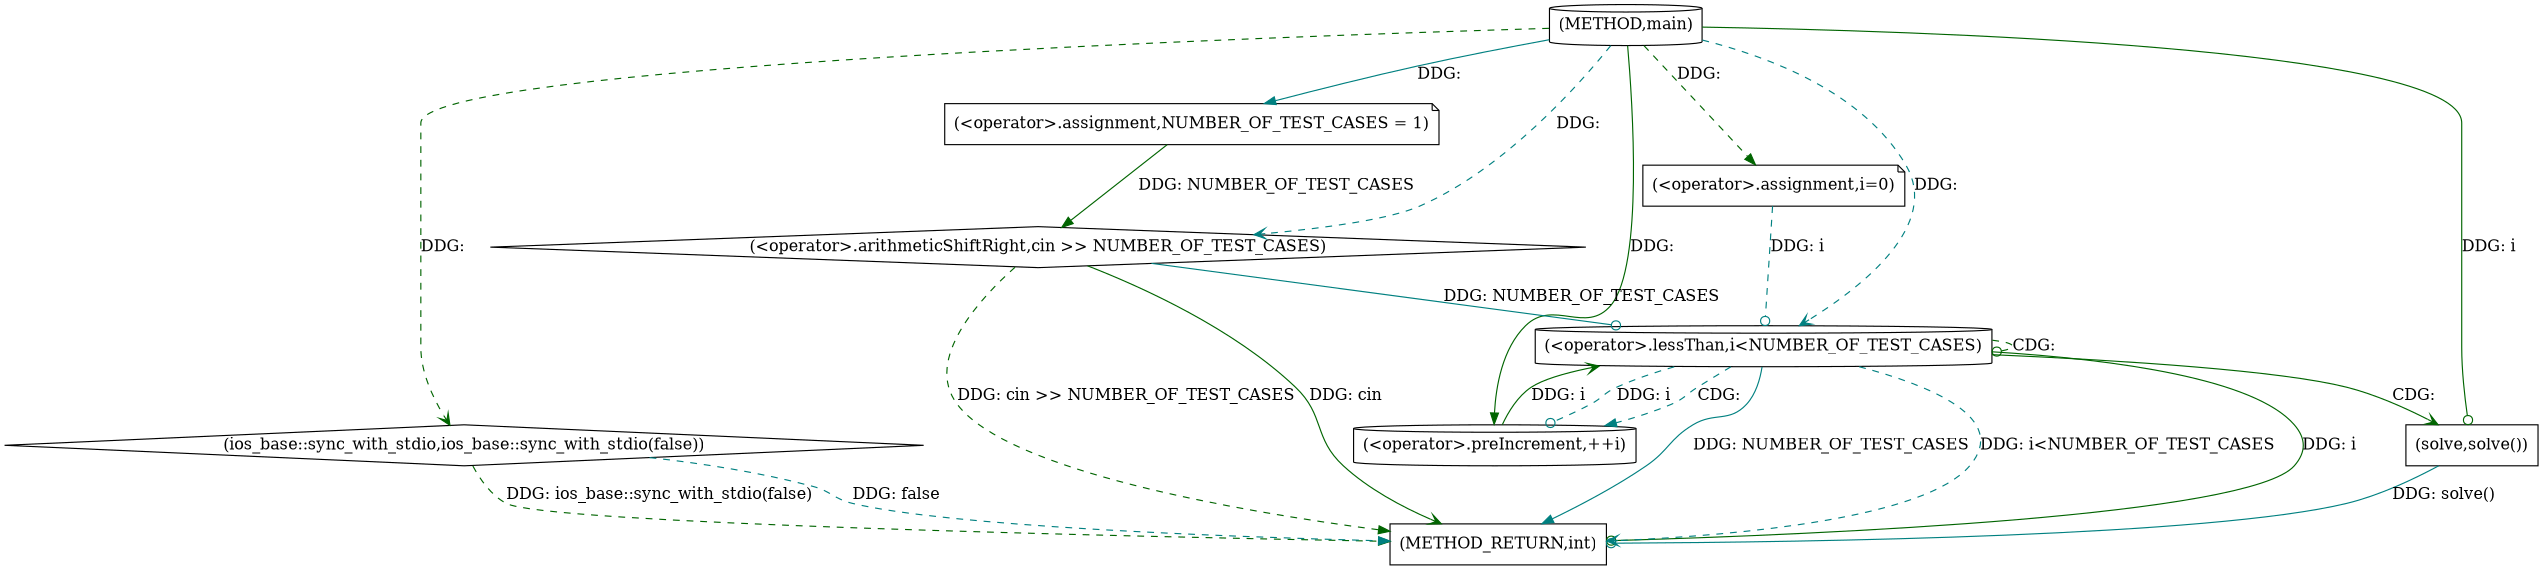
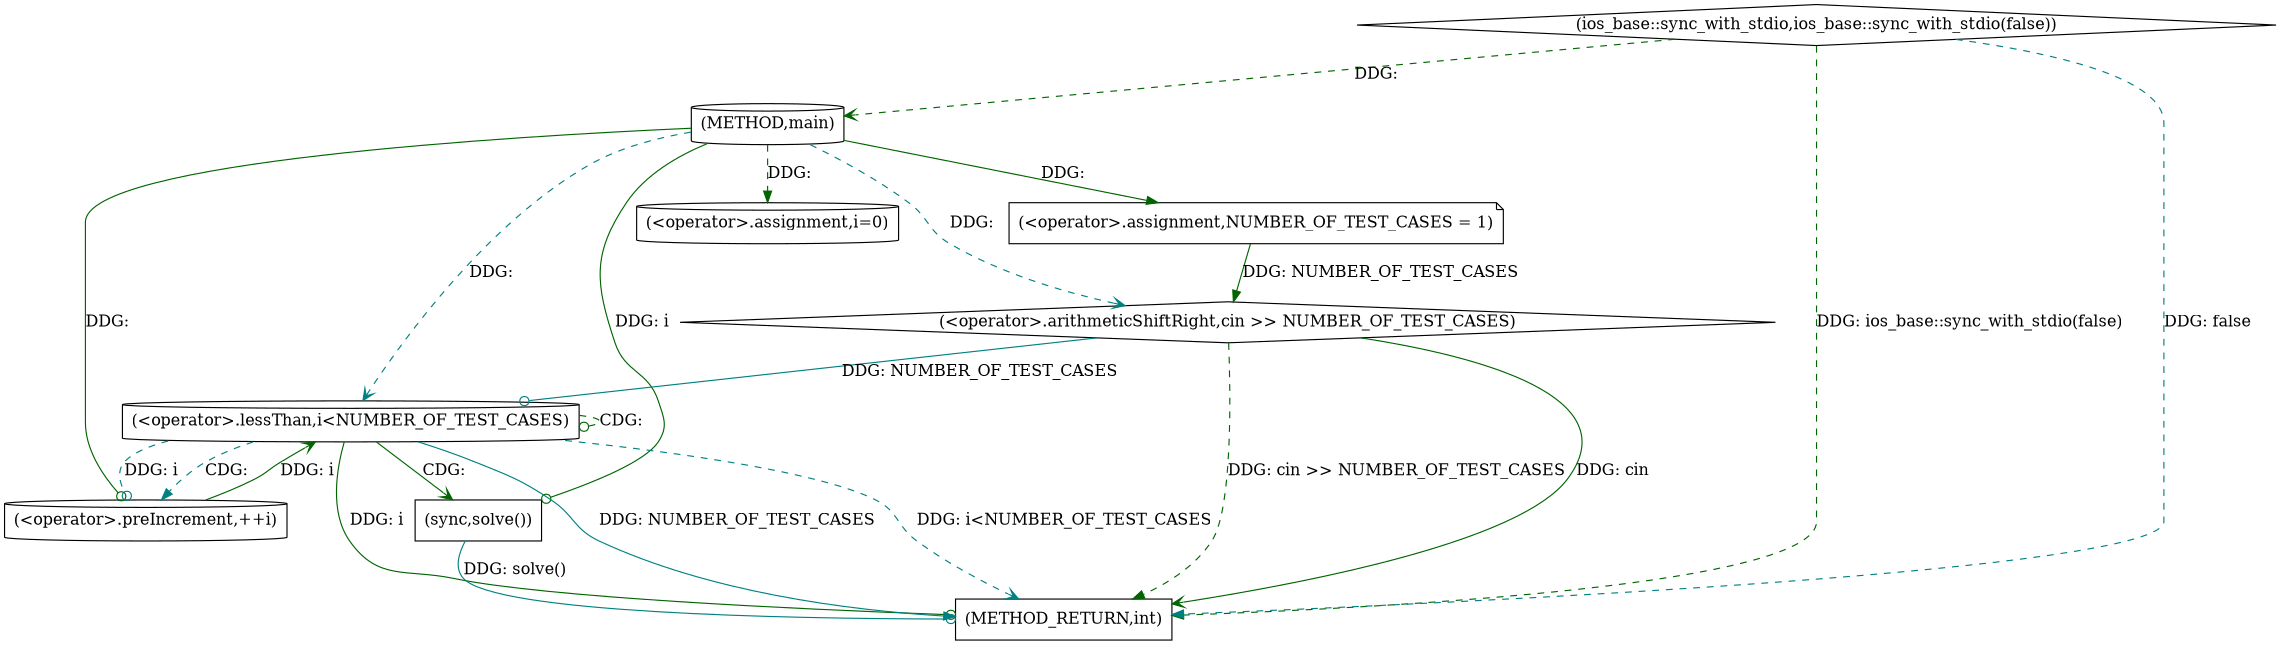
edge "(METHOD,main)" -> "(ios_base::sync_with_stdio,ios_base::sync_with_stdio(false))": reversed
edge "(METHOD,main)" -> "(<operator>.assignment,NUMBER_OF_TEST_CASES = 1)": color teal -> darkgreen
node "(<operator>.assignment,i=0)": shape note -> cylinder
edge "(<operator>.assignment,i=0)" -> "(<operator>.lessThan,i<NUMBER_OF_TEST_CASES)": removed, label "DDG: i"
edge "(METHOD,main)" -> "(<operator>.preIncrement,++i)": arrowhead normal -> odot
node "(solve,solve())": label "(solve,solve())" -> "(sync,solve())"
